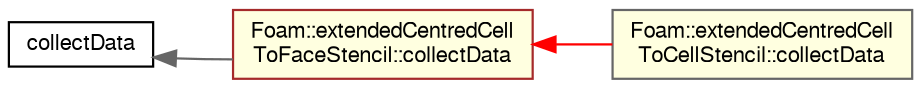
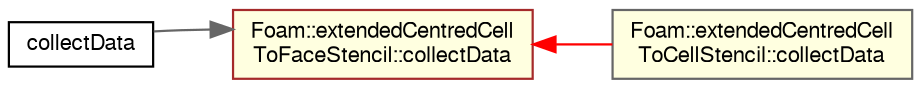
edge "Foam::extendedCentredCell ToFaceStencil::collectData" -> "collectData": reversed
